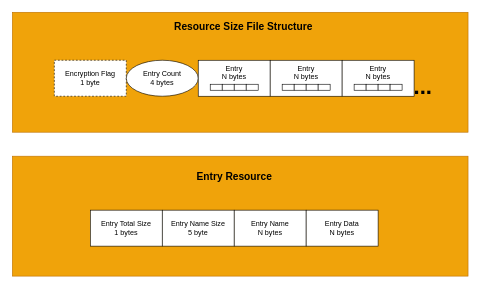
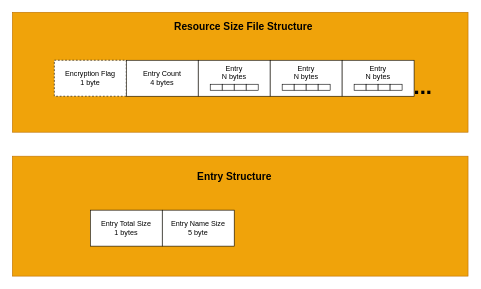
node "Entry Count 4 bytes": shape ellipse -> rectangle
node "Entry Resource": label "Entry Resource" -> "Entry Structure"
node "Entry Name N bytes": removed
node "Entry Data N bytes": removed
